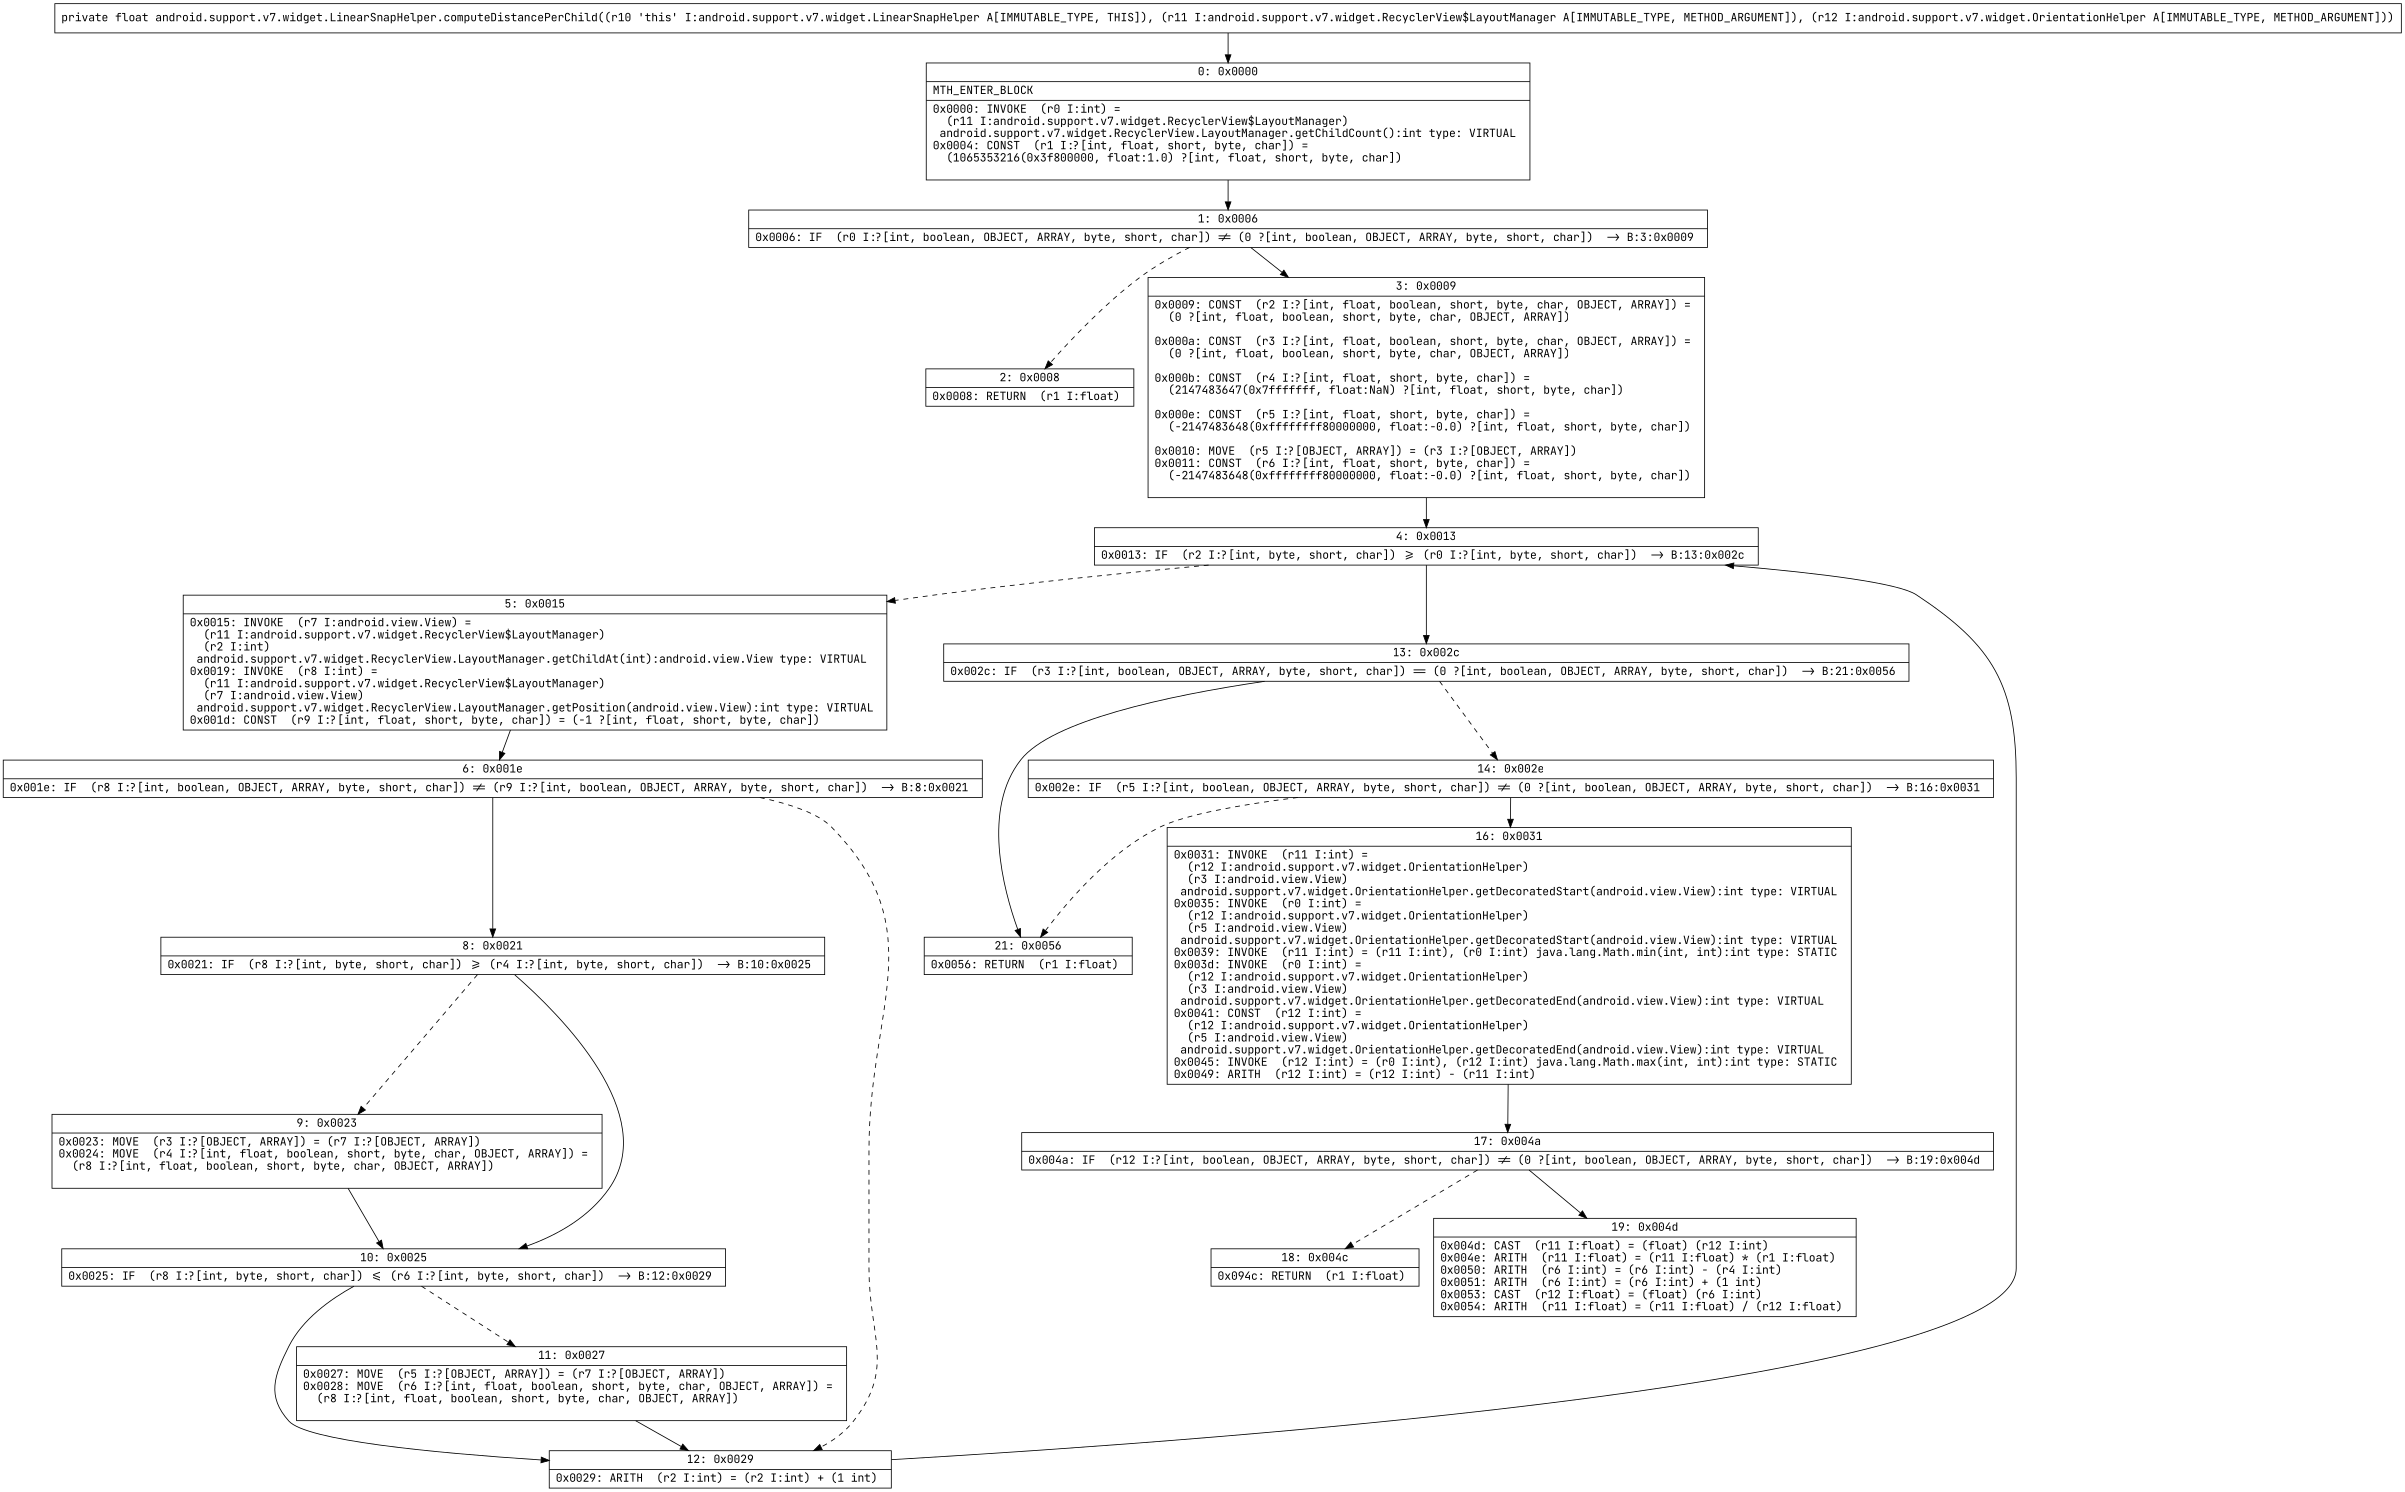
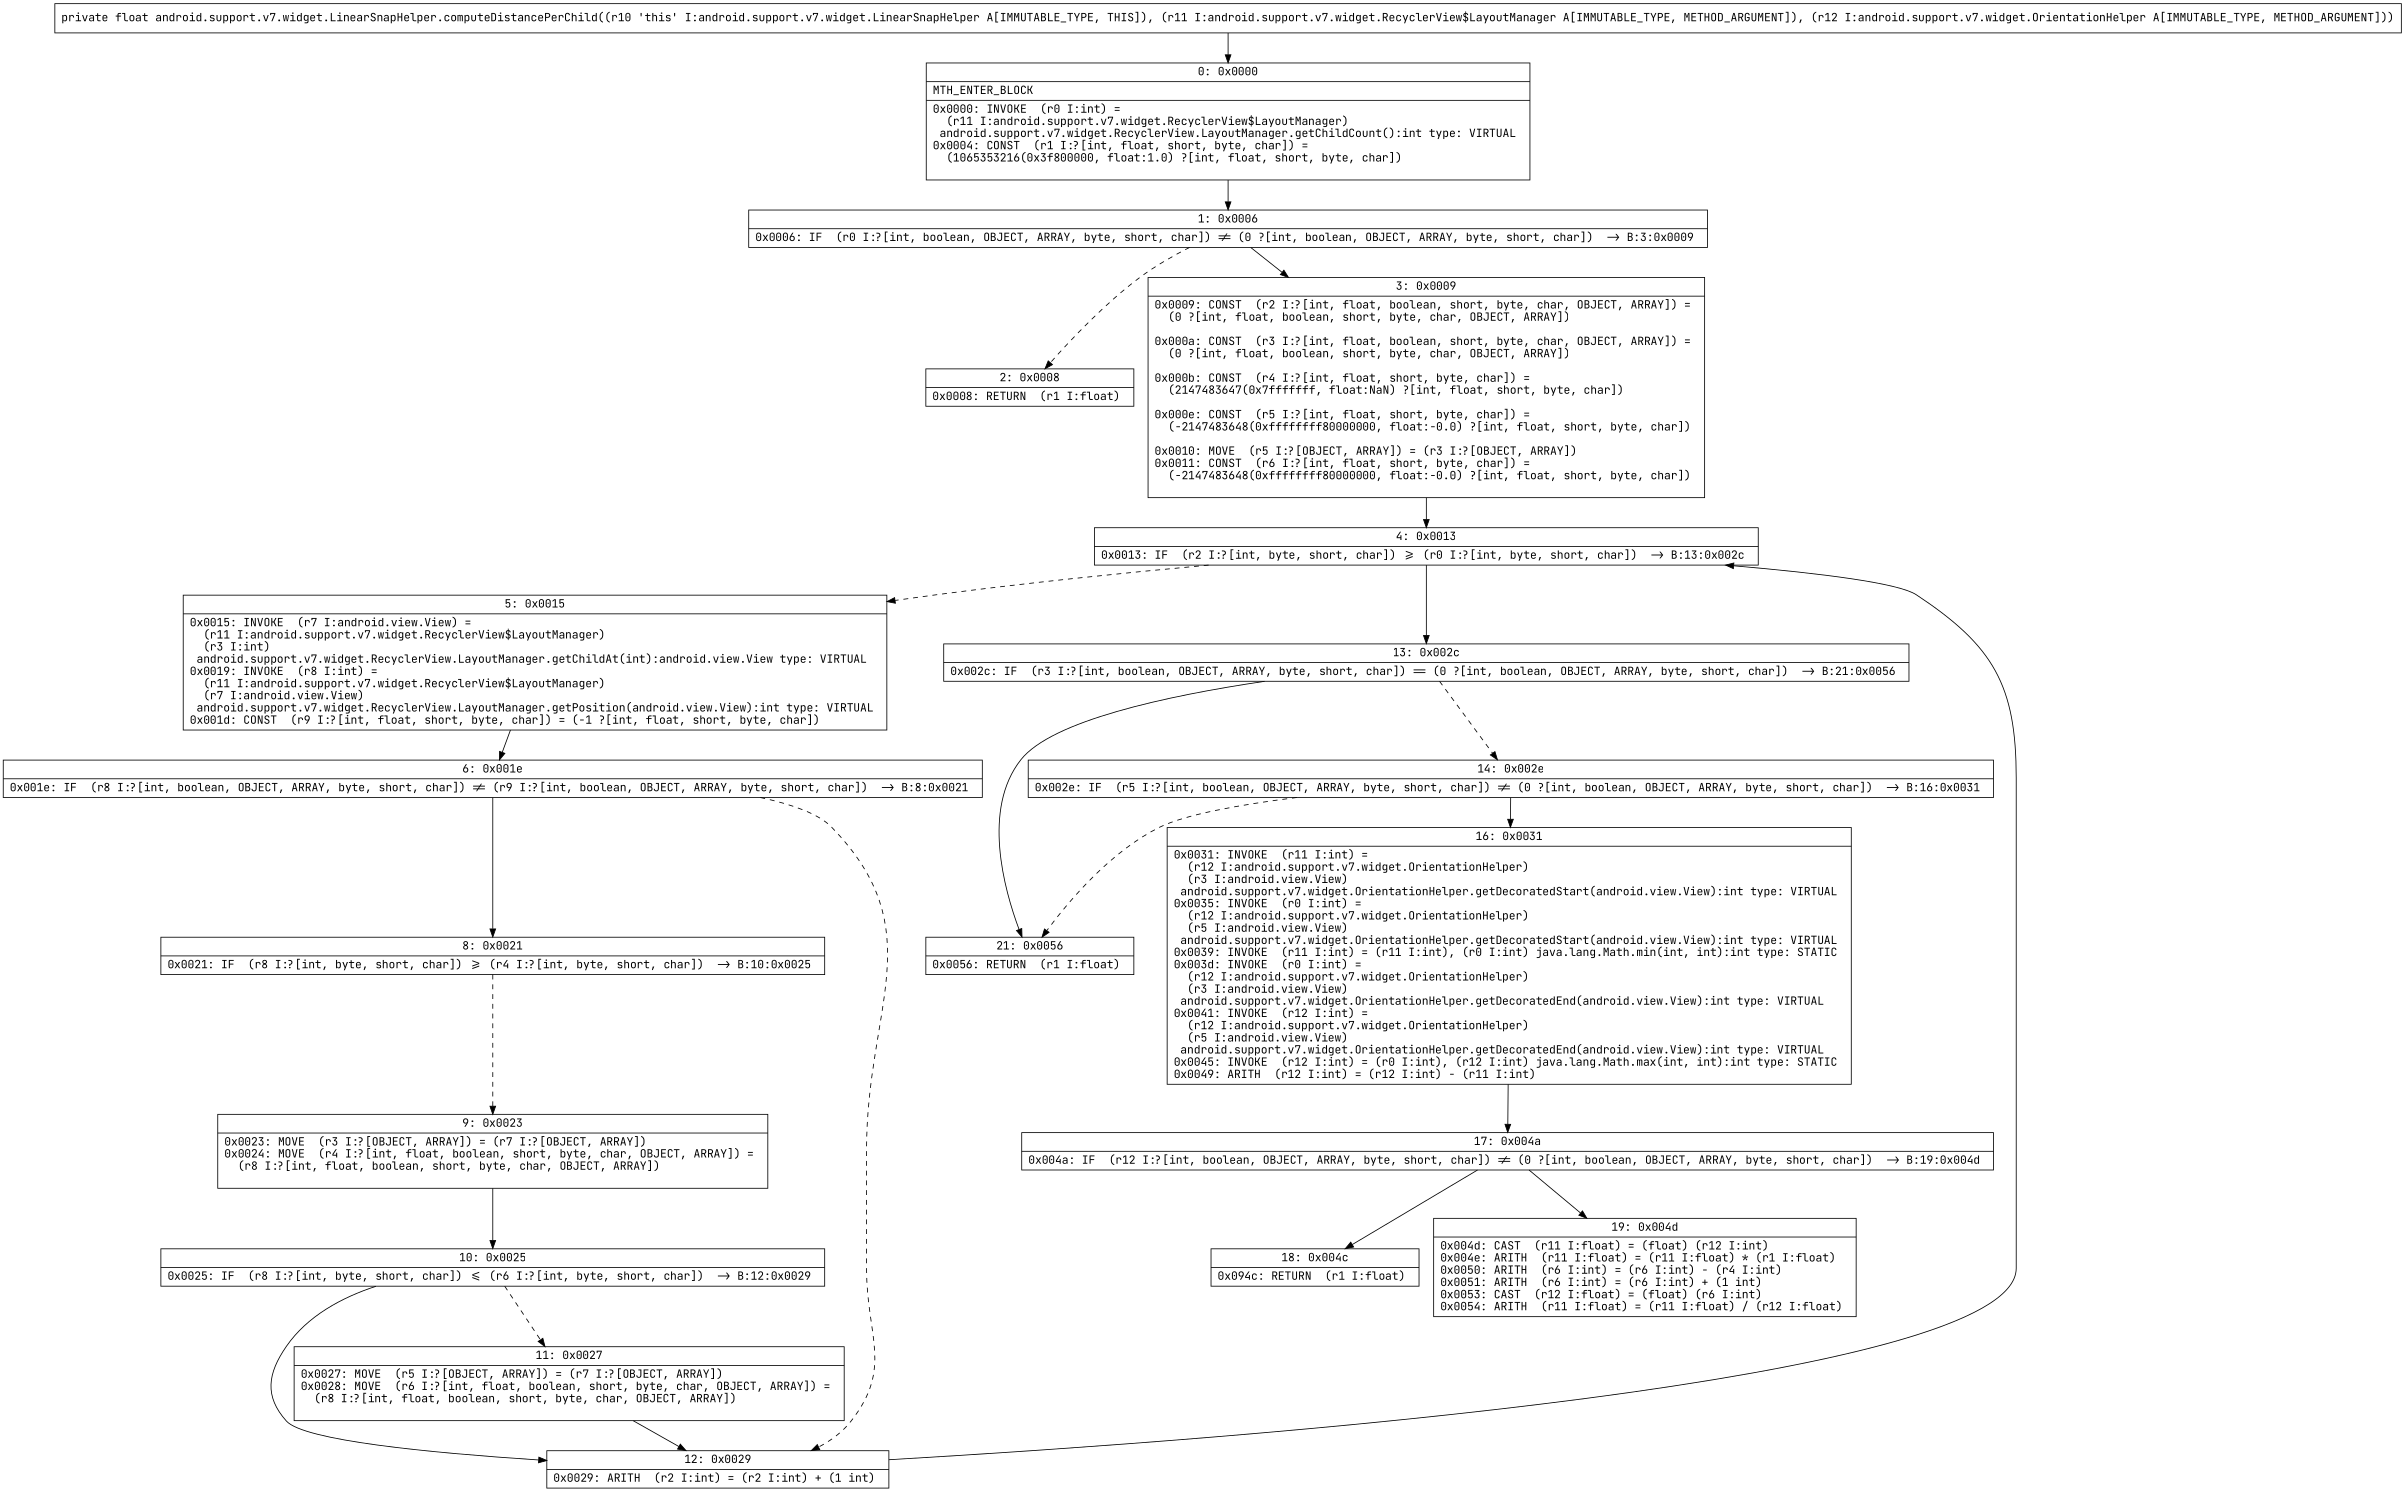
node "5: 0x0015": text "(r2 I:int)" -> "(r3 I:int)"
node "16: 0x0031": text "0x0041: CONST  (r12 I:int) =" -> "0x0041: INVOKE  (r12 I:int) ="
edge "8: 0x0021" -> "10: 0x0025": removed
edge "17: 0x004a" -> "18: 0x004c": style dashed -> solid
